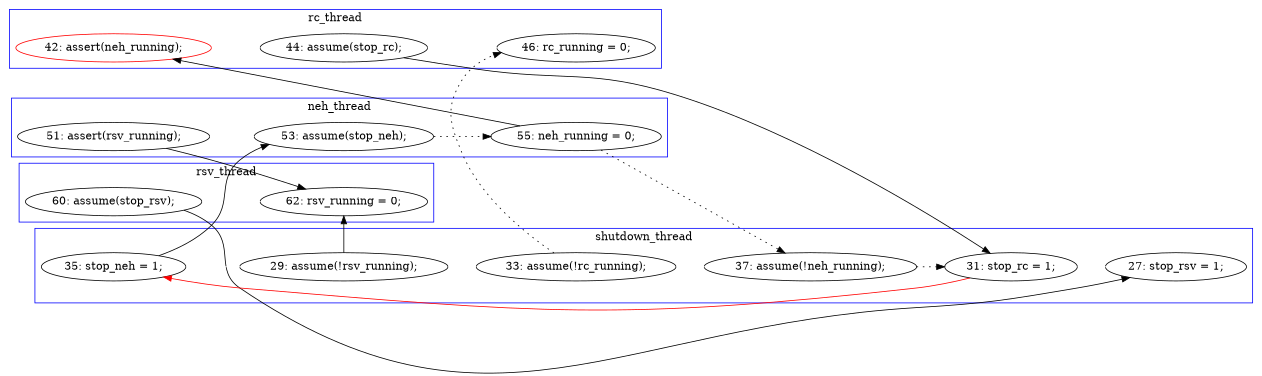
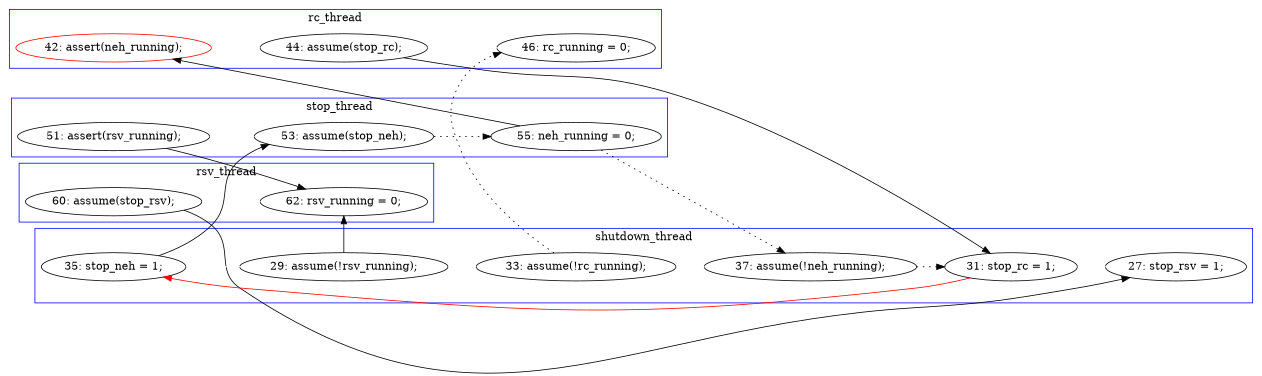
cluster "neh_thread": label "neh_thread" -> "stop_thread"
